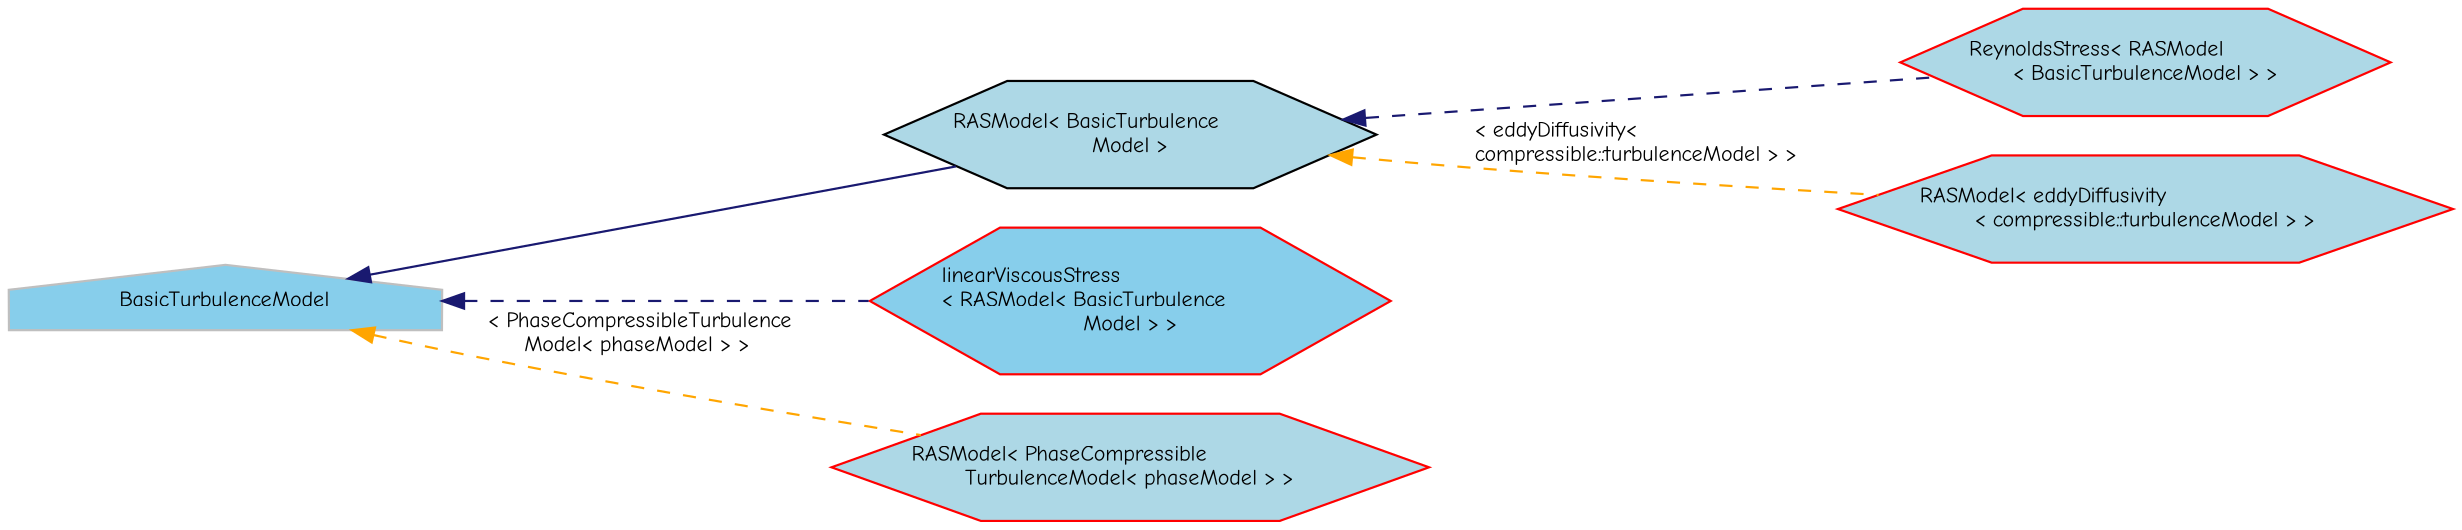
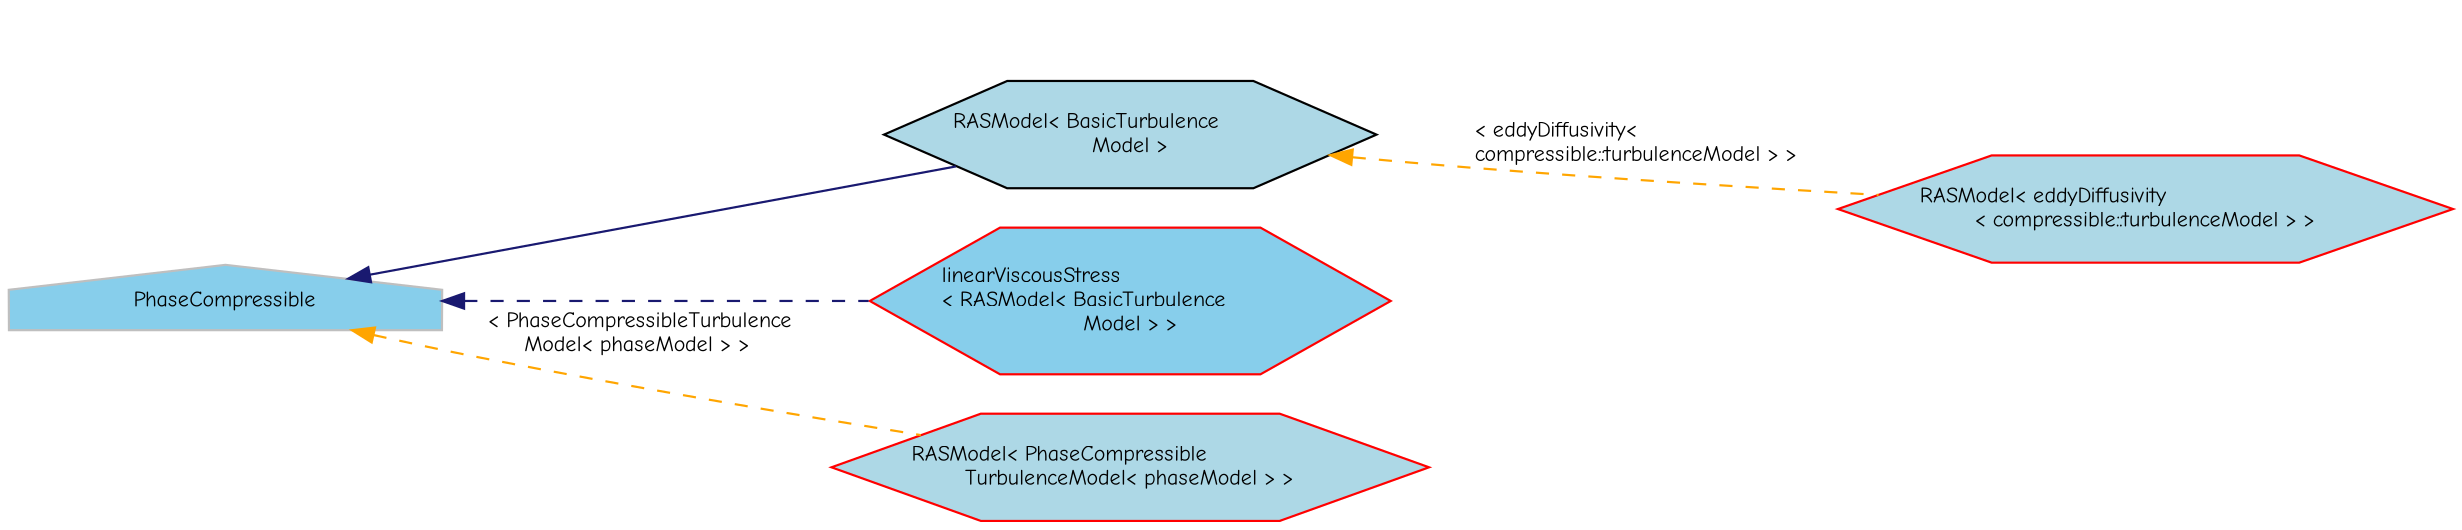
node "ReynoldsStress< RASModel < BasicTurbulenceModel > >": removed
node "BasicTurbulenceModel": label "BasicTurbulenceModel" -> "PhaseCompressible"
